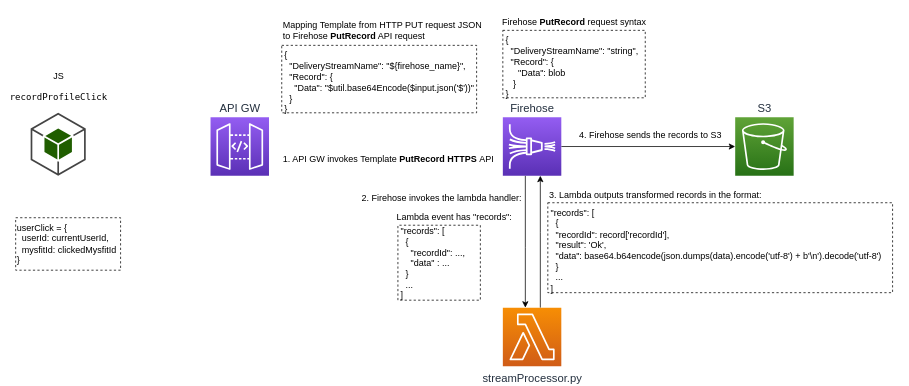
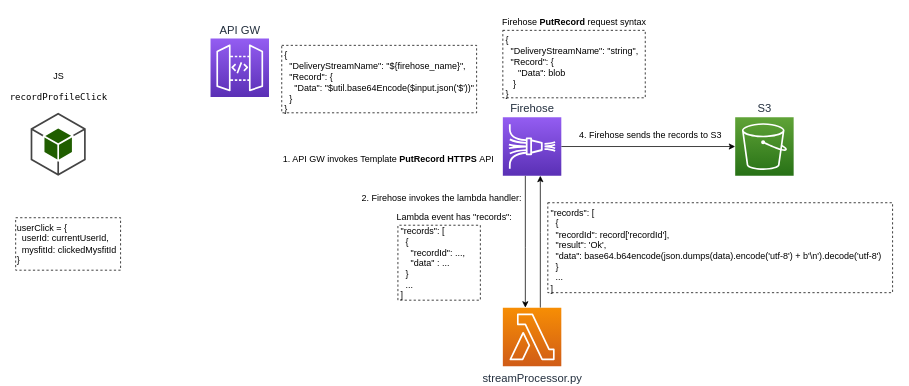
node "Mapping Template from HTTP PUT request JSON to Firehose PutRecord API request": removed
node "API GW": moved (240, 147) -> (240, 68)
node "3. Lambda outputs transformed records in the format:": removed
